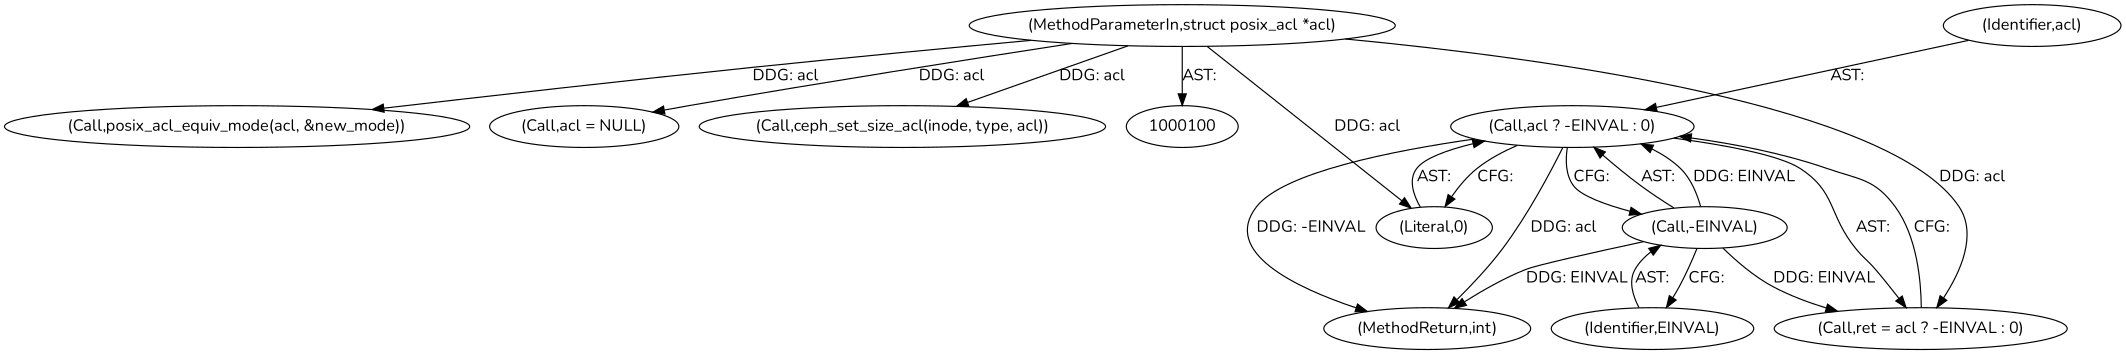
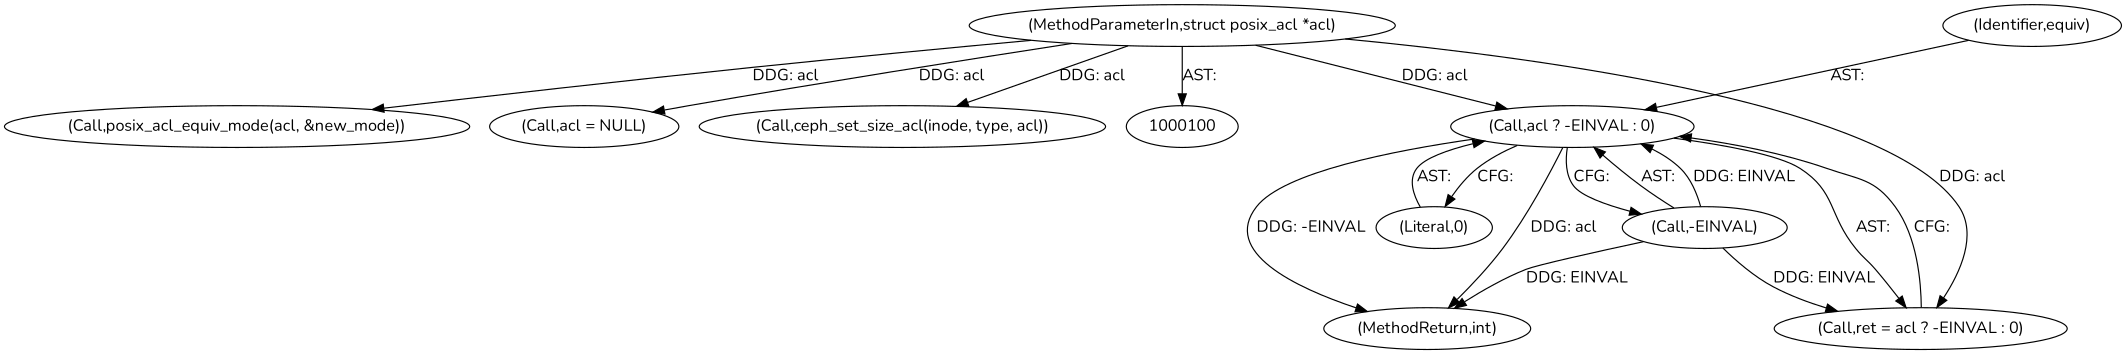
node "(Identifier,acl)": label "(Identifier,acl)" -> "(Identifier,equiv)"
edge "(MethodParameterIn,struct posix_acl *acl)" -> "(Literal,0)": now "(MethodParameterIn,struct posix_acl *acl)" -> "(Call,acl ? -EINVAL : 0)"
node "(Identifier,EINVAL)": removed
